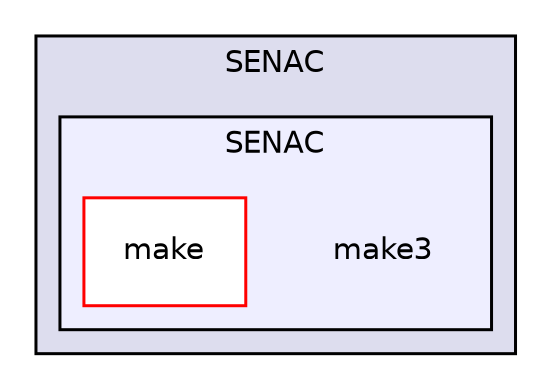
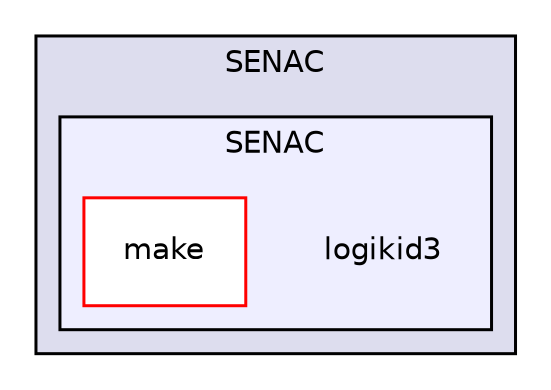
node "make3": label "make3" -> "logikid3"
